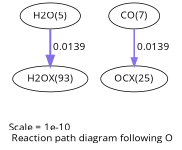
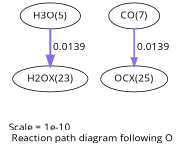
node "H2O(5)": label "H2O(5)" -> "H3O(5)"
node "H2OX(93)": label "H2OX(93)" -> "H2OX(23)"
